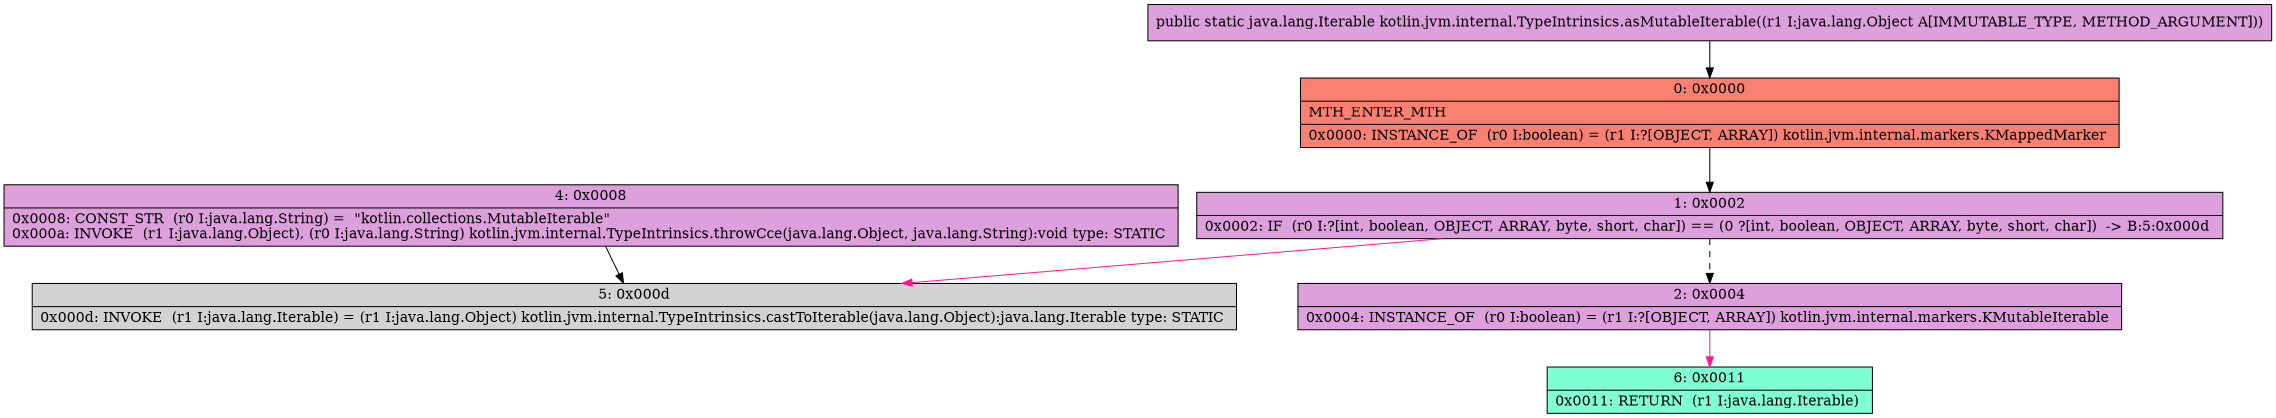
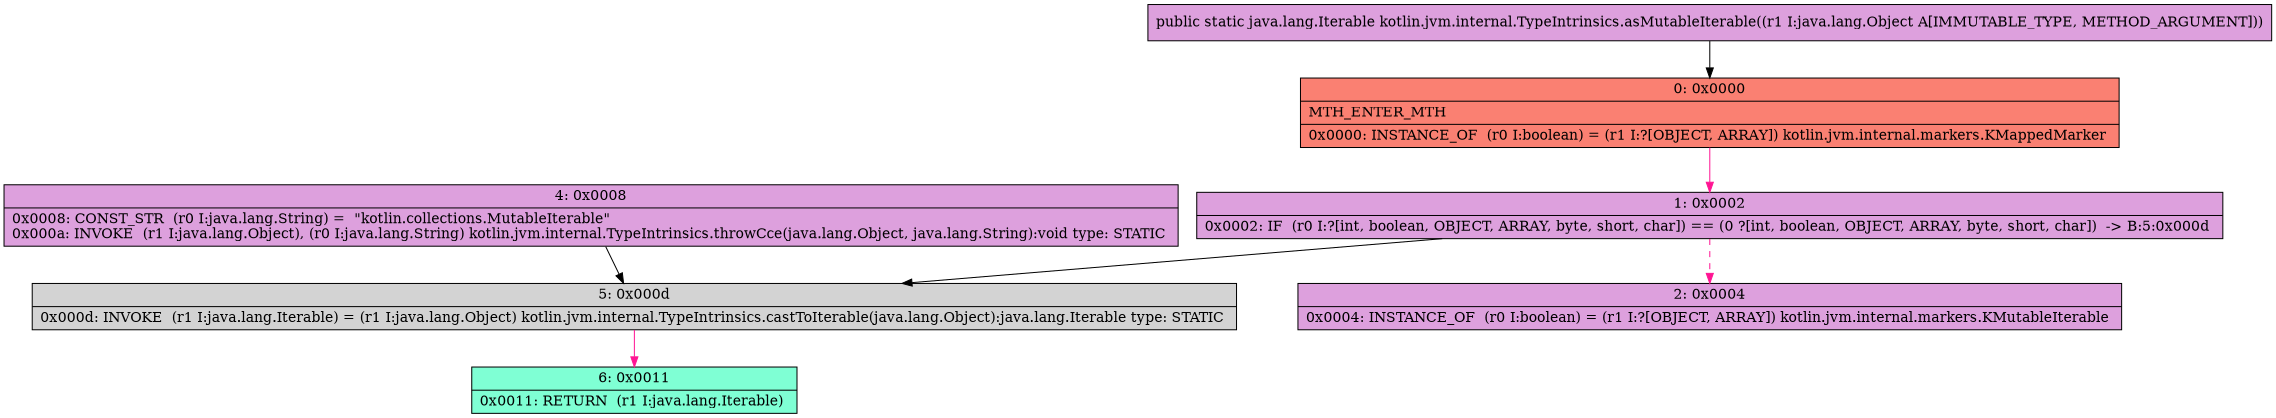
edge "0: 0x0000" -> "1: 0x0002": color black -> deeppink
edge "1: 0x0002" -> "2: 0x0004": color black -> deeppink
edge "1: 0x0002" -> "5: 0x000d": color deeppink -> black
edge "2: 0x0004" -> "6: 0x0011": now "5: 0x000d" -> "6: 0x0011"
